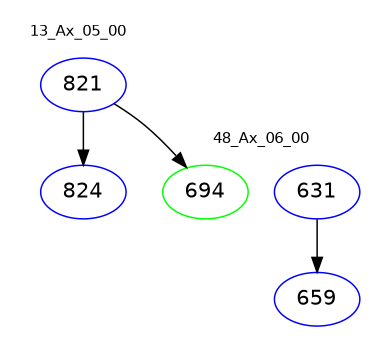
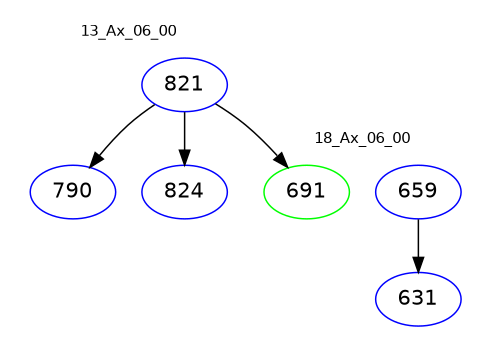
cluster "13_Ax_05_00": label "13_Ax_05_00" -> "13_Ax_06_00"
cluster "48_Ax_06_00": label "48_Ax_06_00" -> "18_Ax_06_00"
node "790": added
node "694": label "694" -> "691"
edge "631" -> "659": reversed
